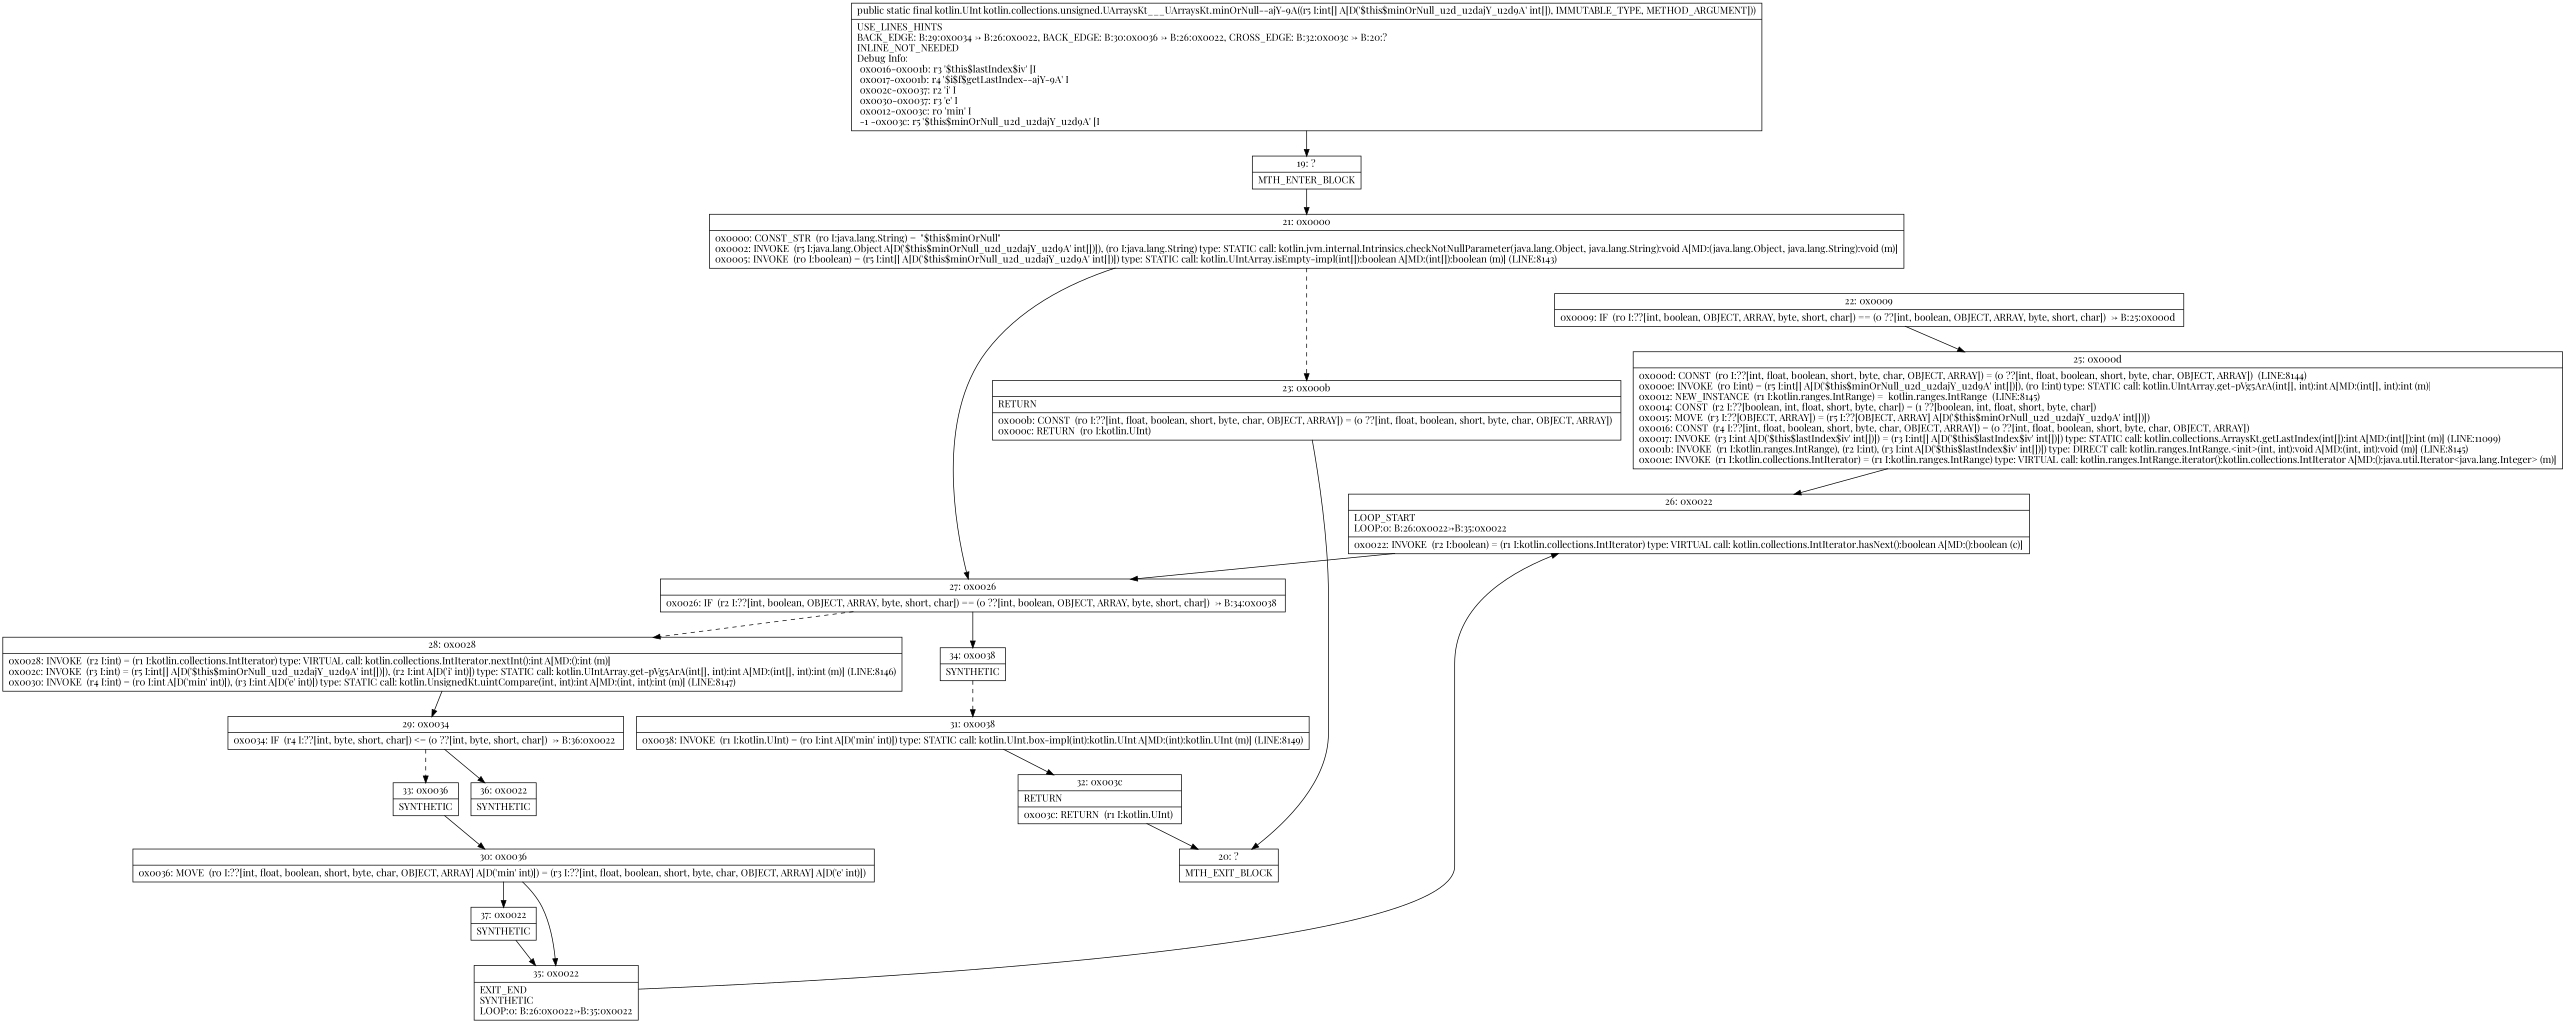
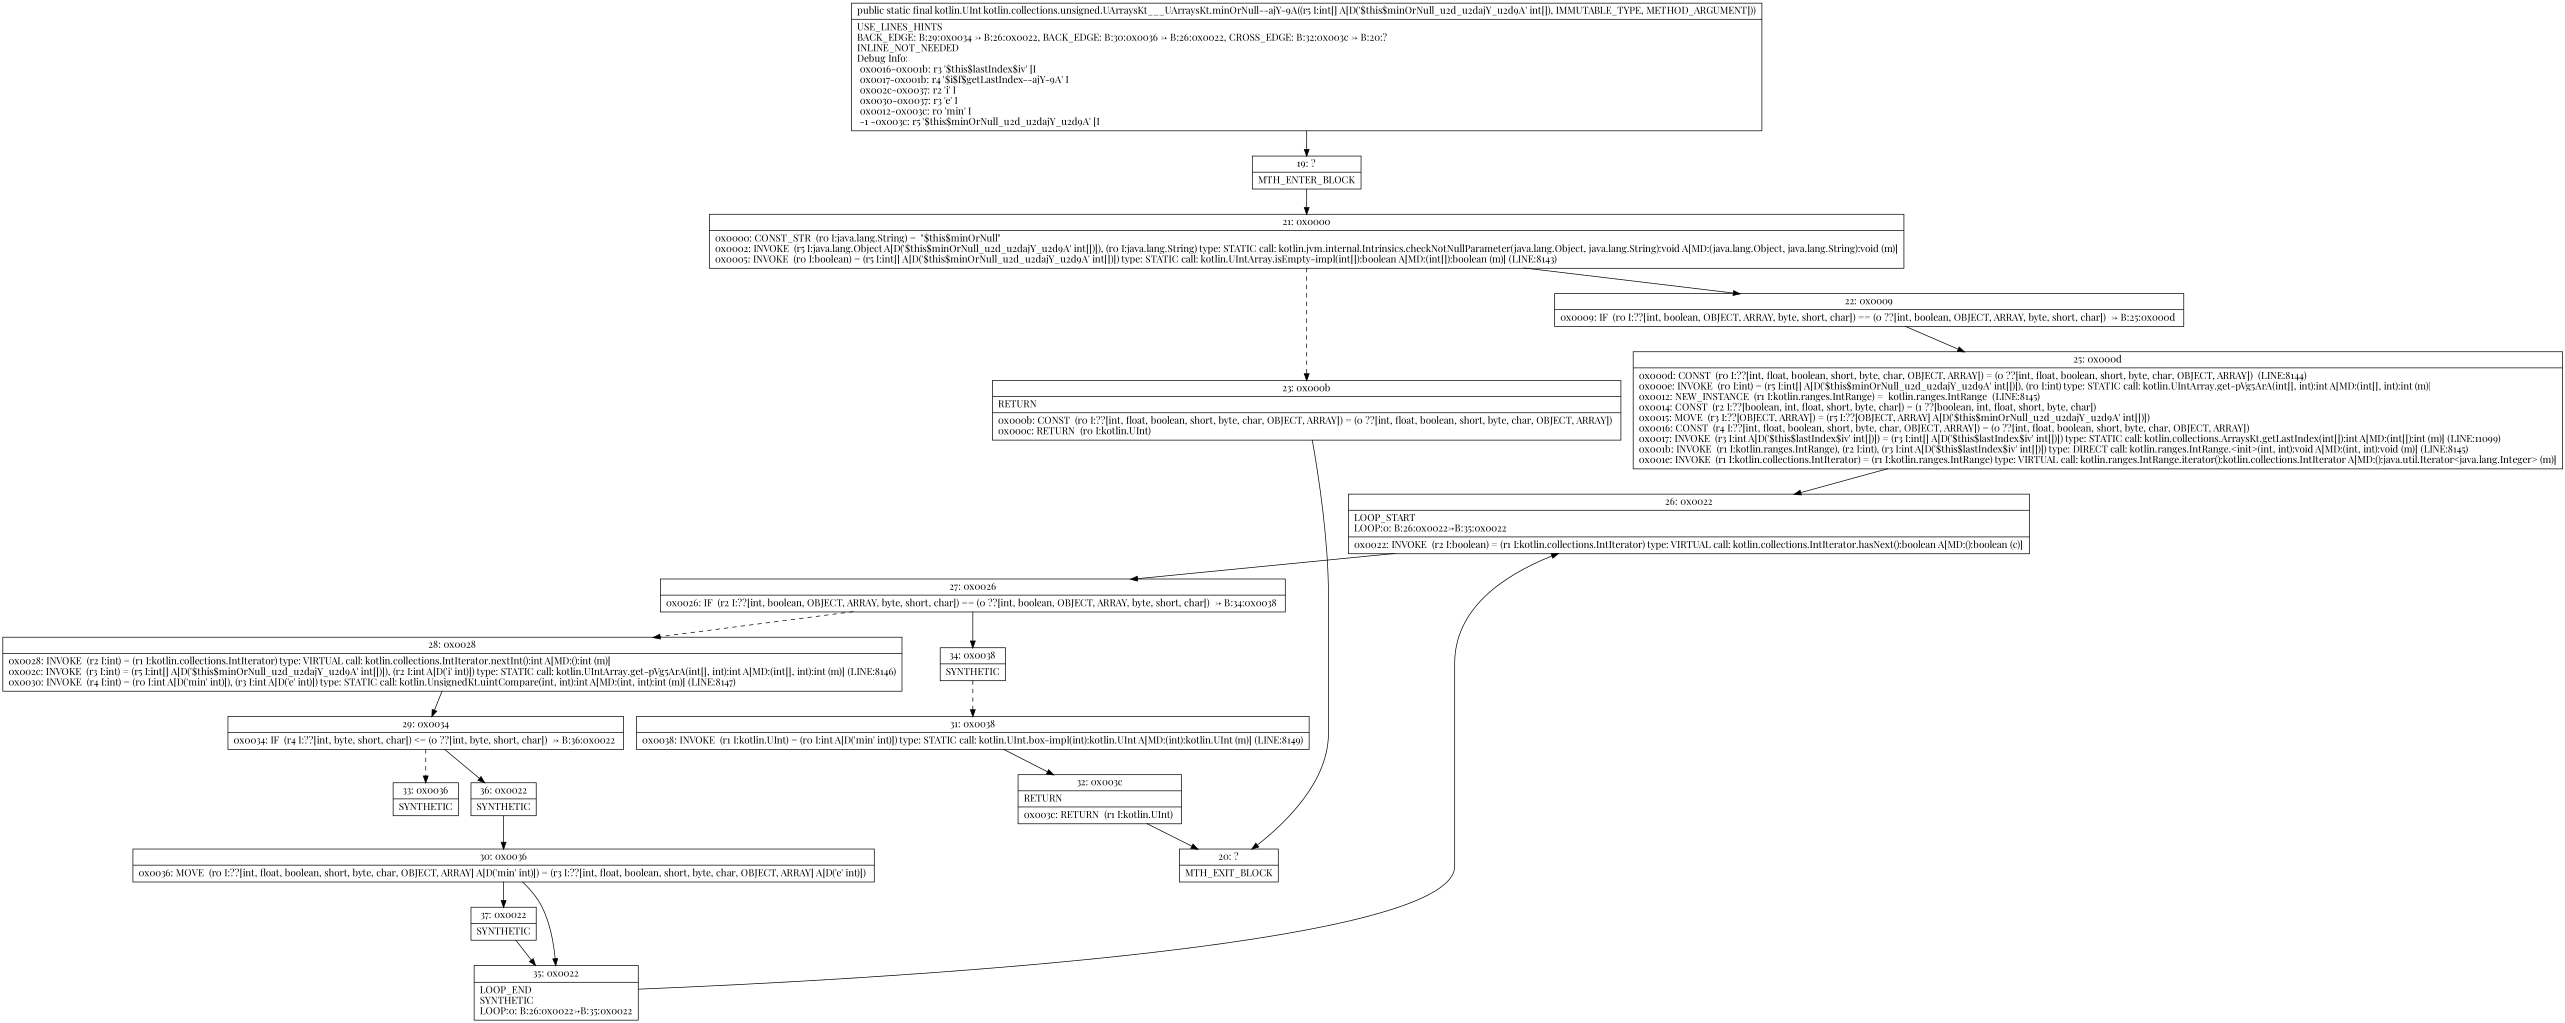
edge "21: 0x0000" -> "27: 0x0026": now "21: 0x0000" -> "22: 0x0009"
edge "33: 0x0036" -> "30: 0x0036": now "36: 0x0022" -> "30: 0x0036"
node "35: 0x0022": text "EXIT_END" -> "LOOP_END"
